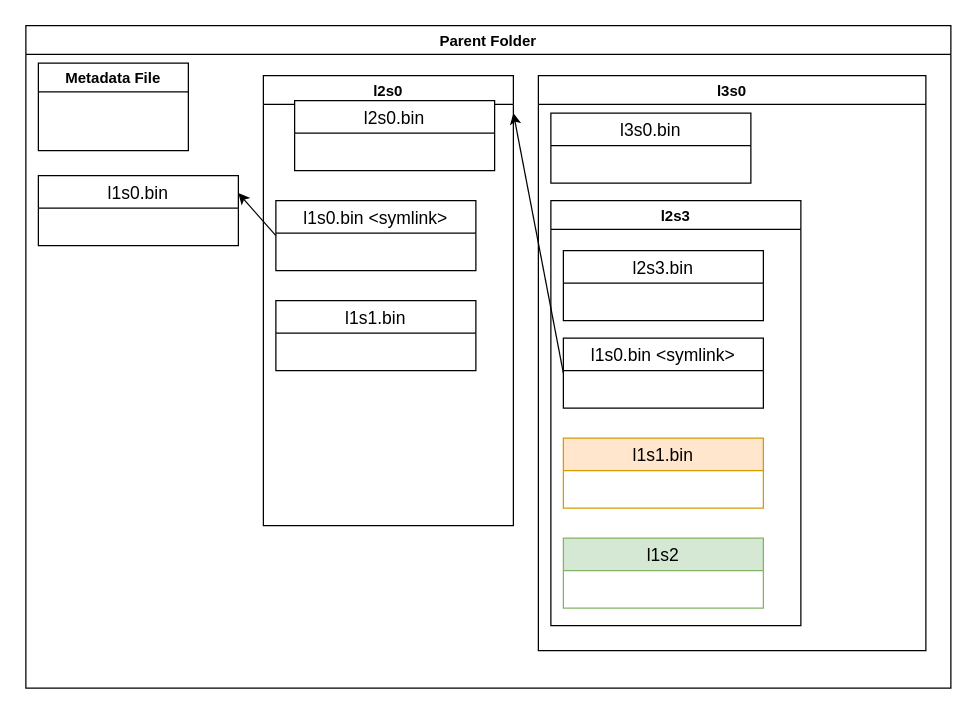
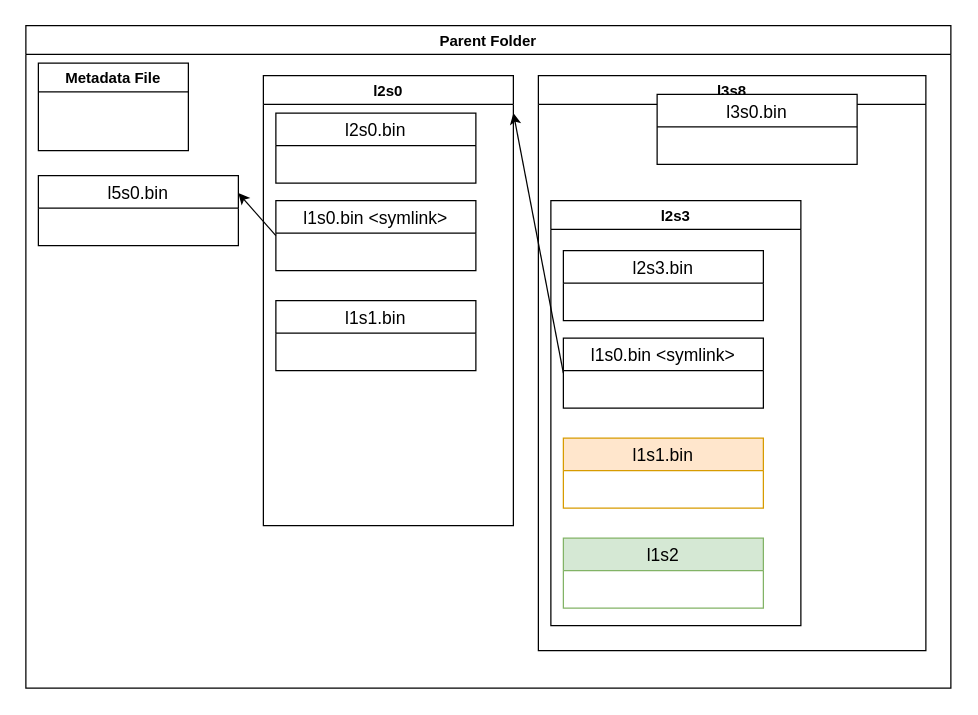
node "l3s0": label "l3s0" -> "l3s8"
node "l2s0.bin": moved (394, 136) -> (376, 148)
node "l3s0.bin": moved (651, 148) -> (757, 129)
node "l1s0.bin": label "l1s0.bin" -> "l5s0.bin"
